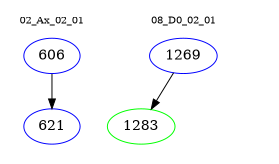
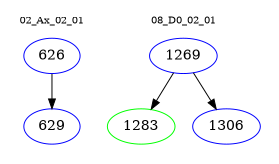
node "606": label "606" -> "626"
node "621": label "621" -> "629"
node "1306": added
